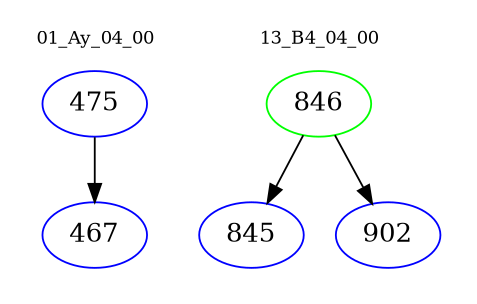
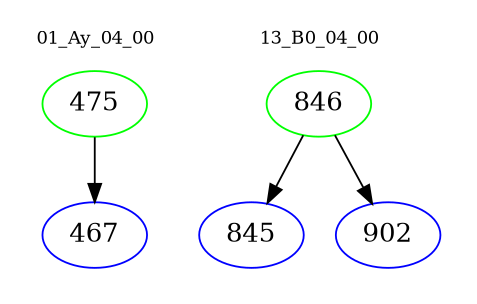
cluster "13_B4_04_00": label "13_B4_04_00" -> "13_B0_04_00"
node "475": color blue -> green
